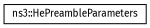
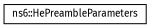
node "ns3::HePreambleParameters": label "ns3::HePreambleParameters" -> "ns6::HePreambleParameters"
